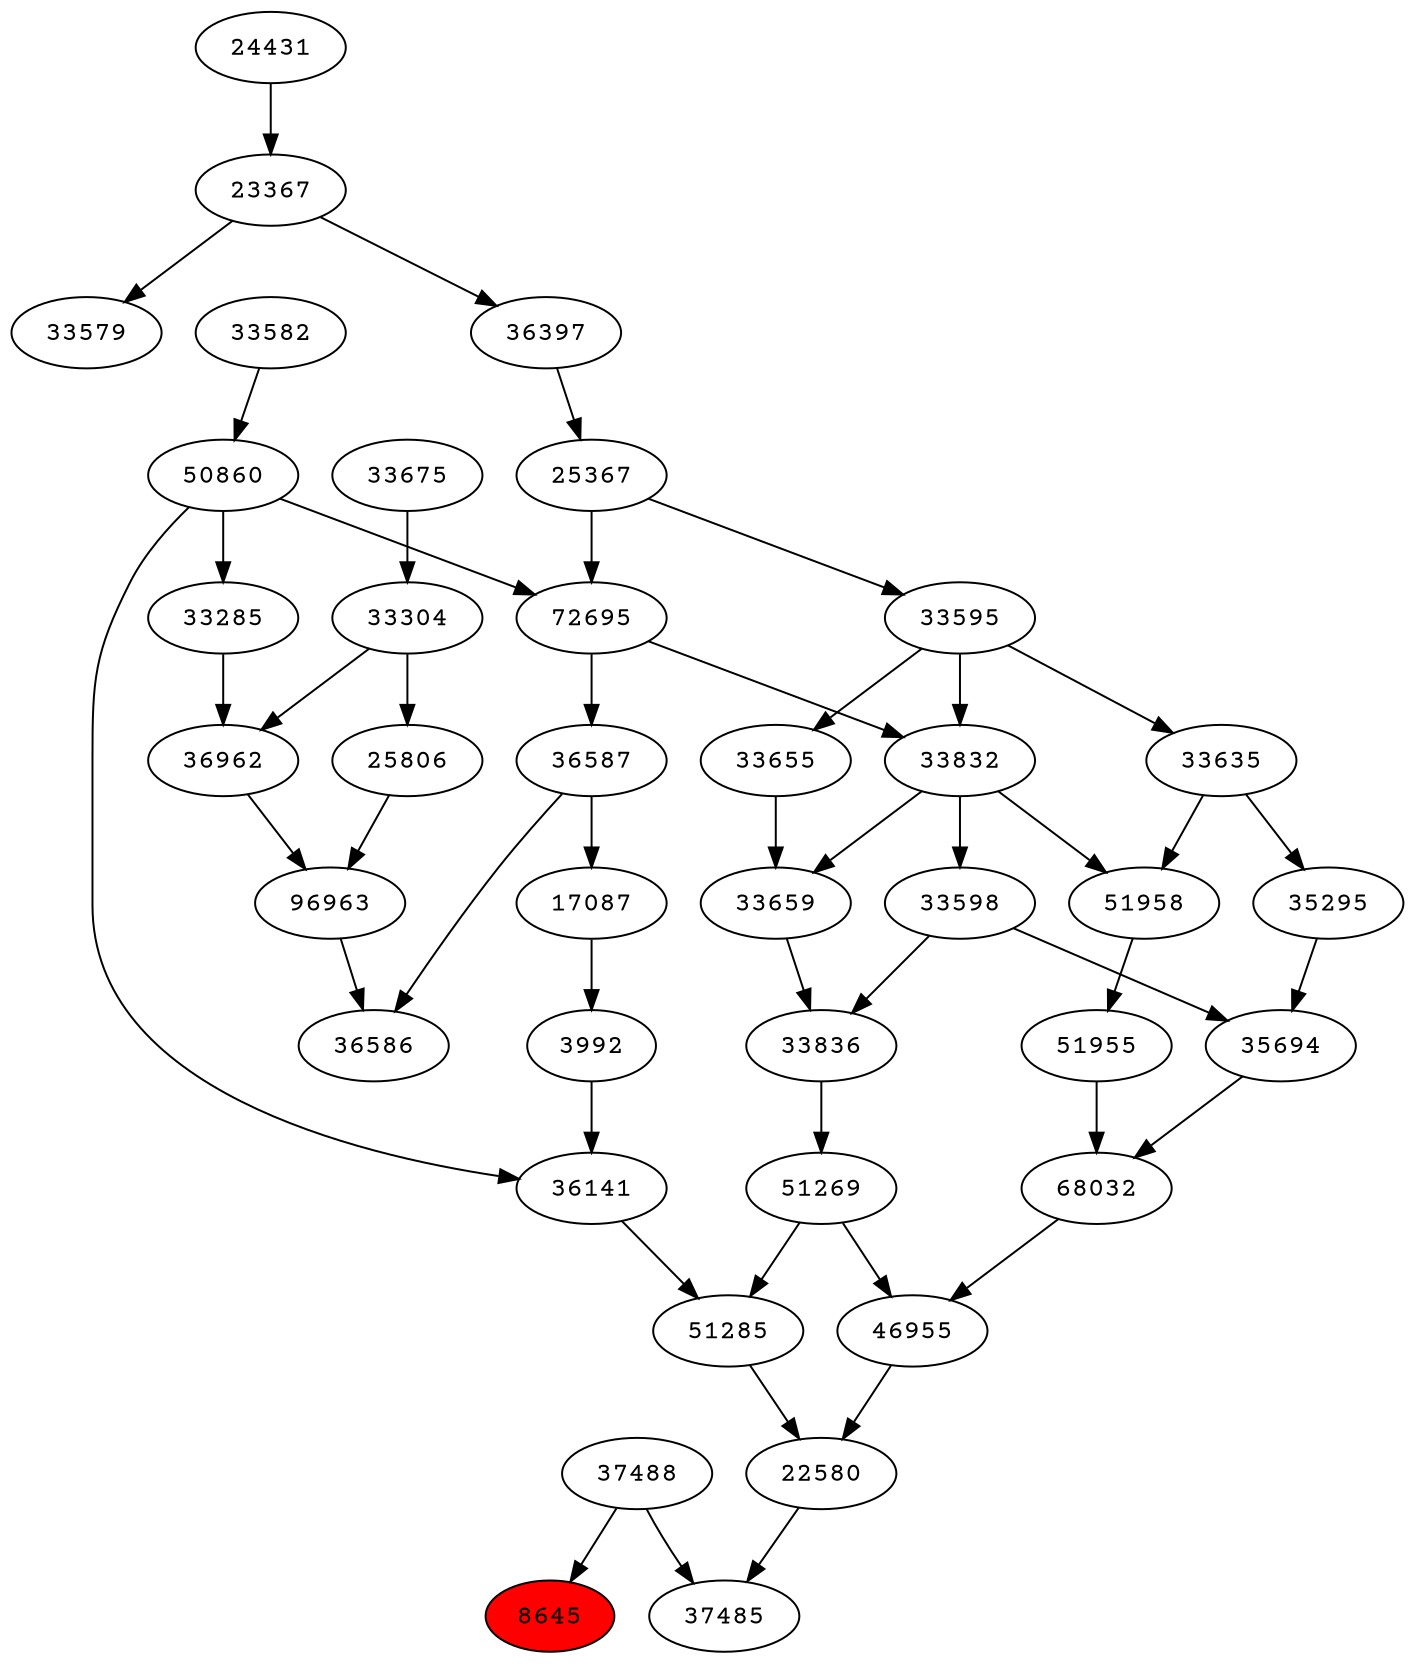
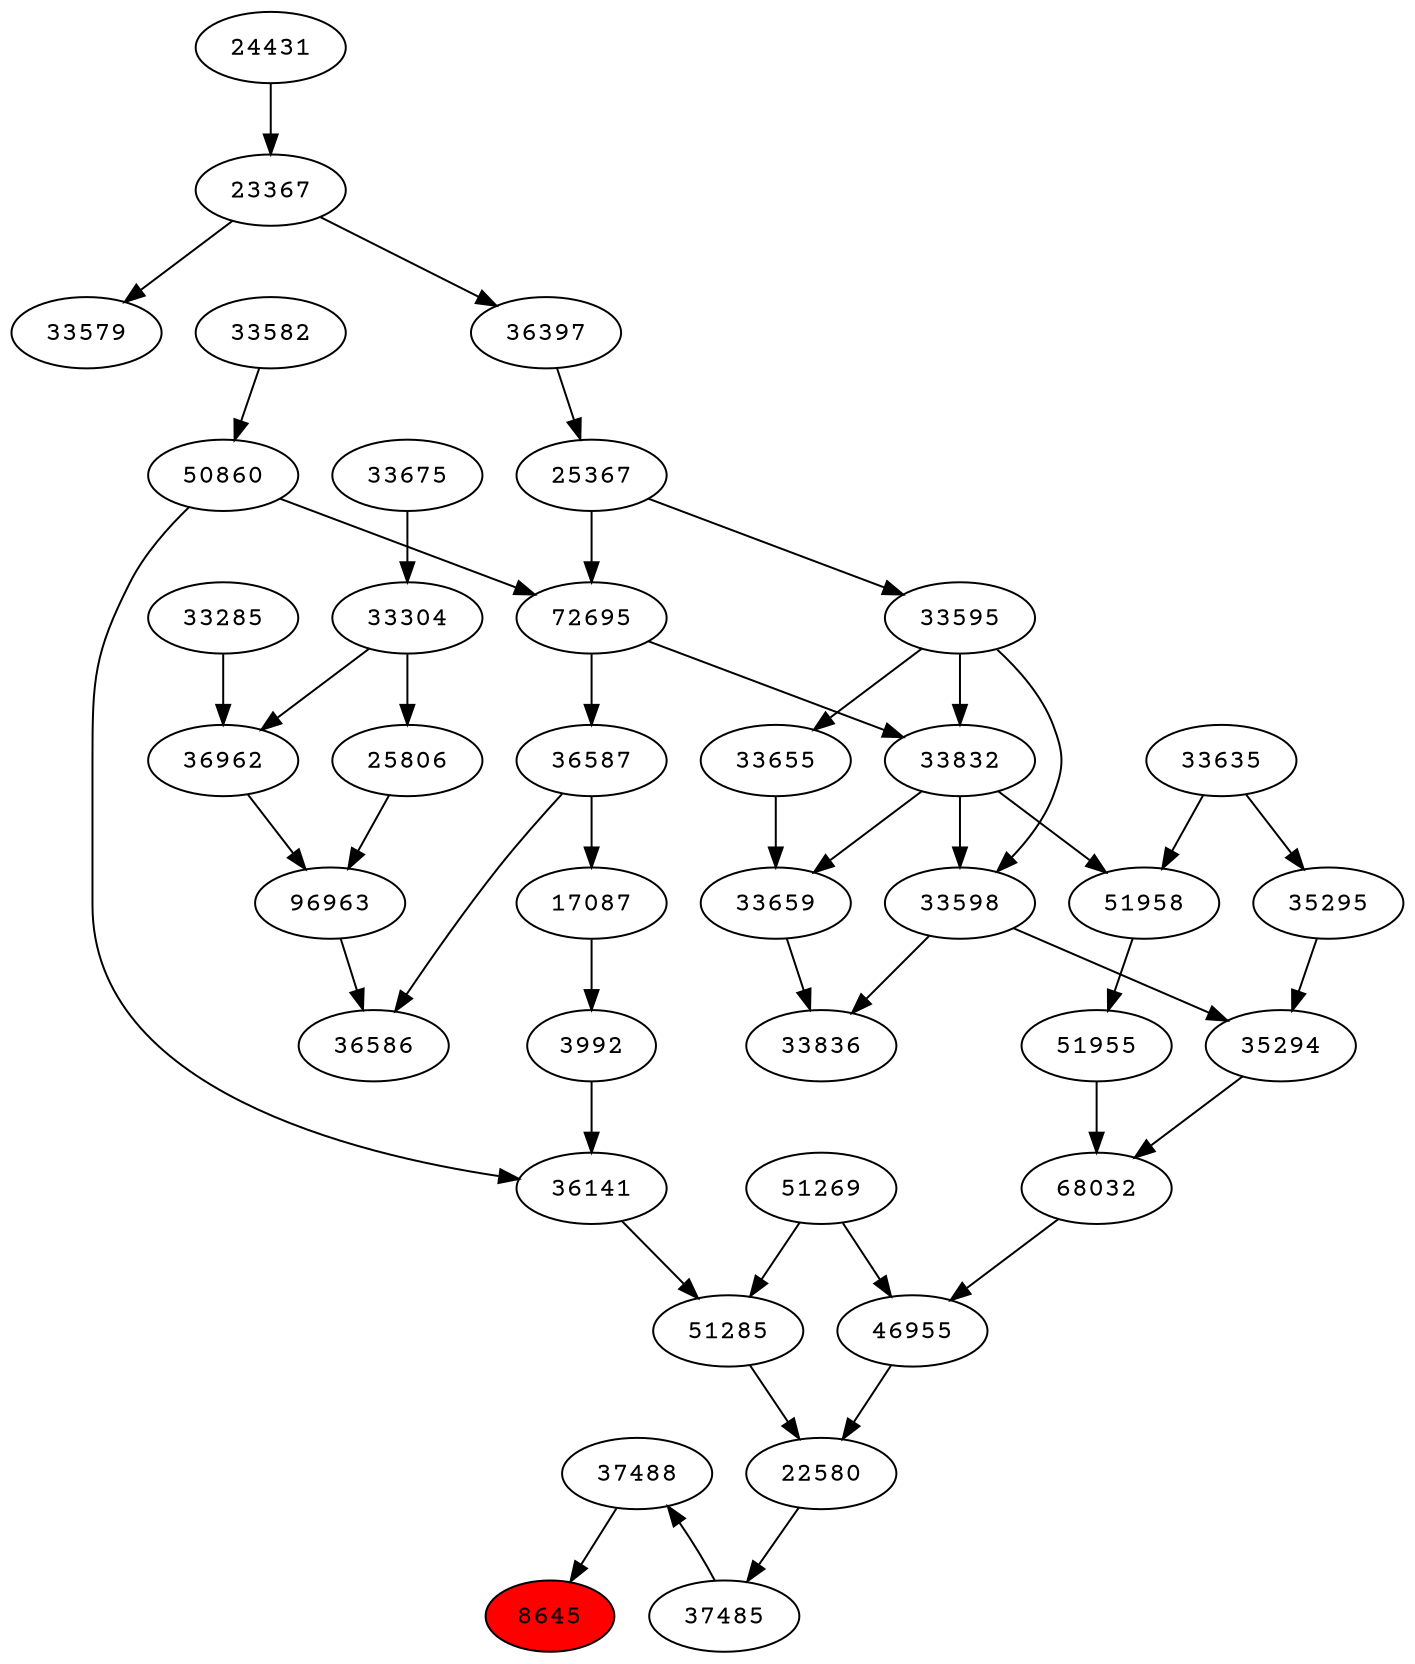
edge "50860" -> "33285": removed
edge "33595" -> "33635": now "33595" -> "33598"
node "35694": label "35694" -> "35294"
edge "33836" -> "51269": removed
edge "37488" -> "37485": reversed
